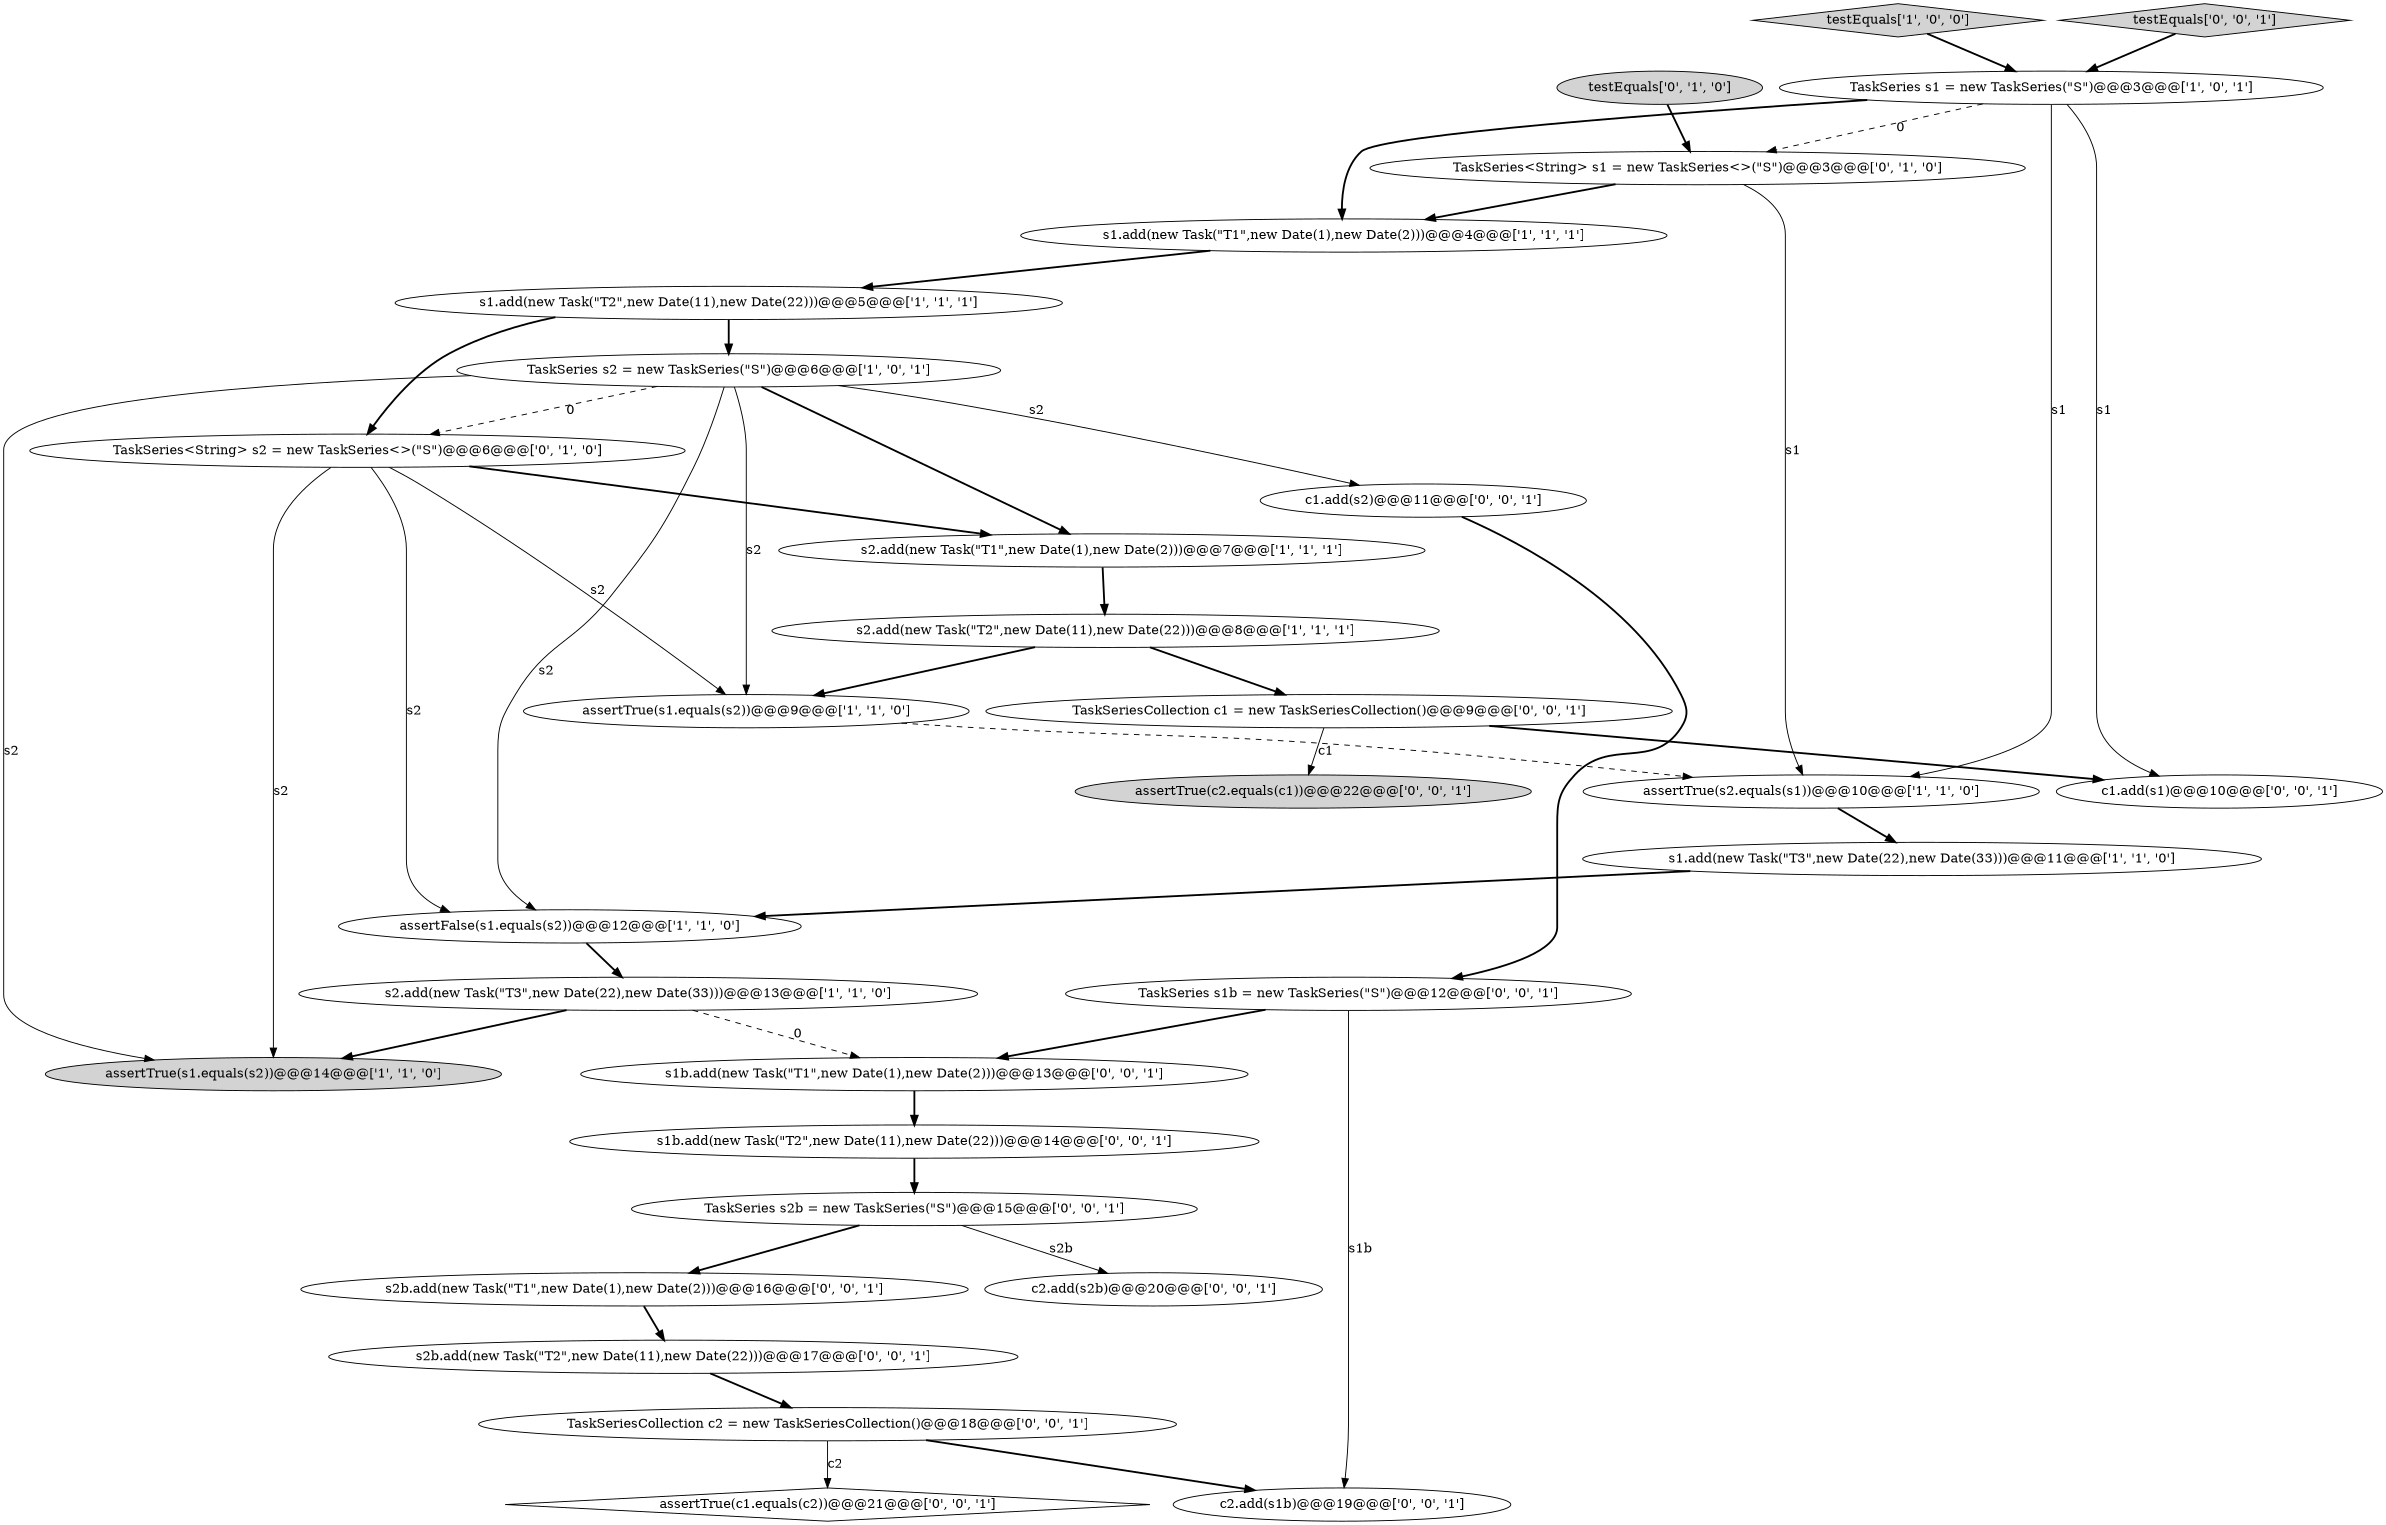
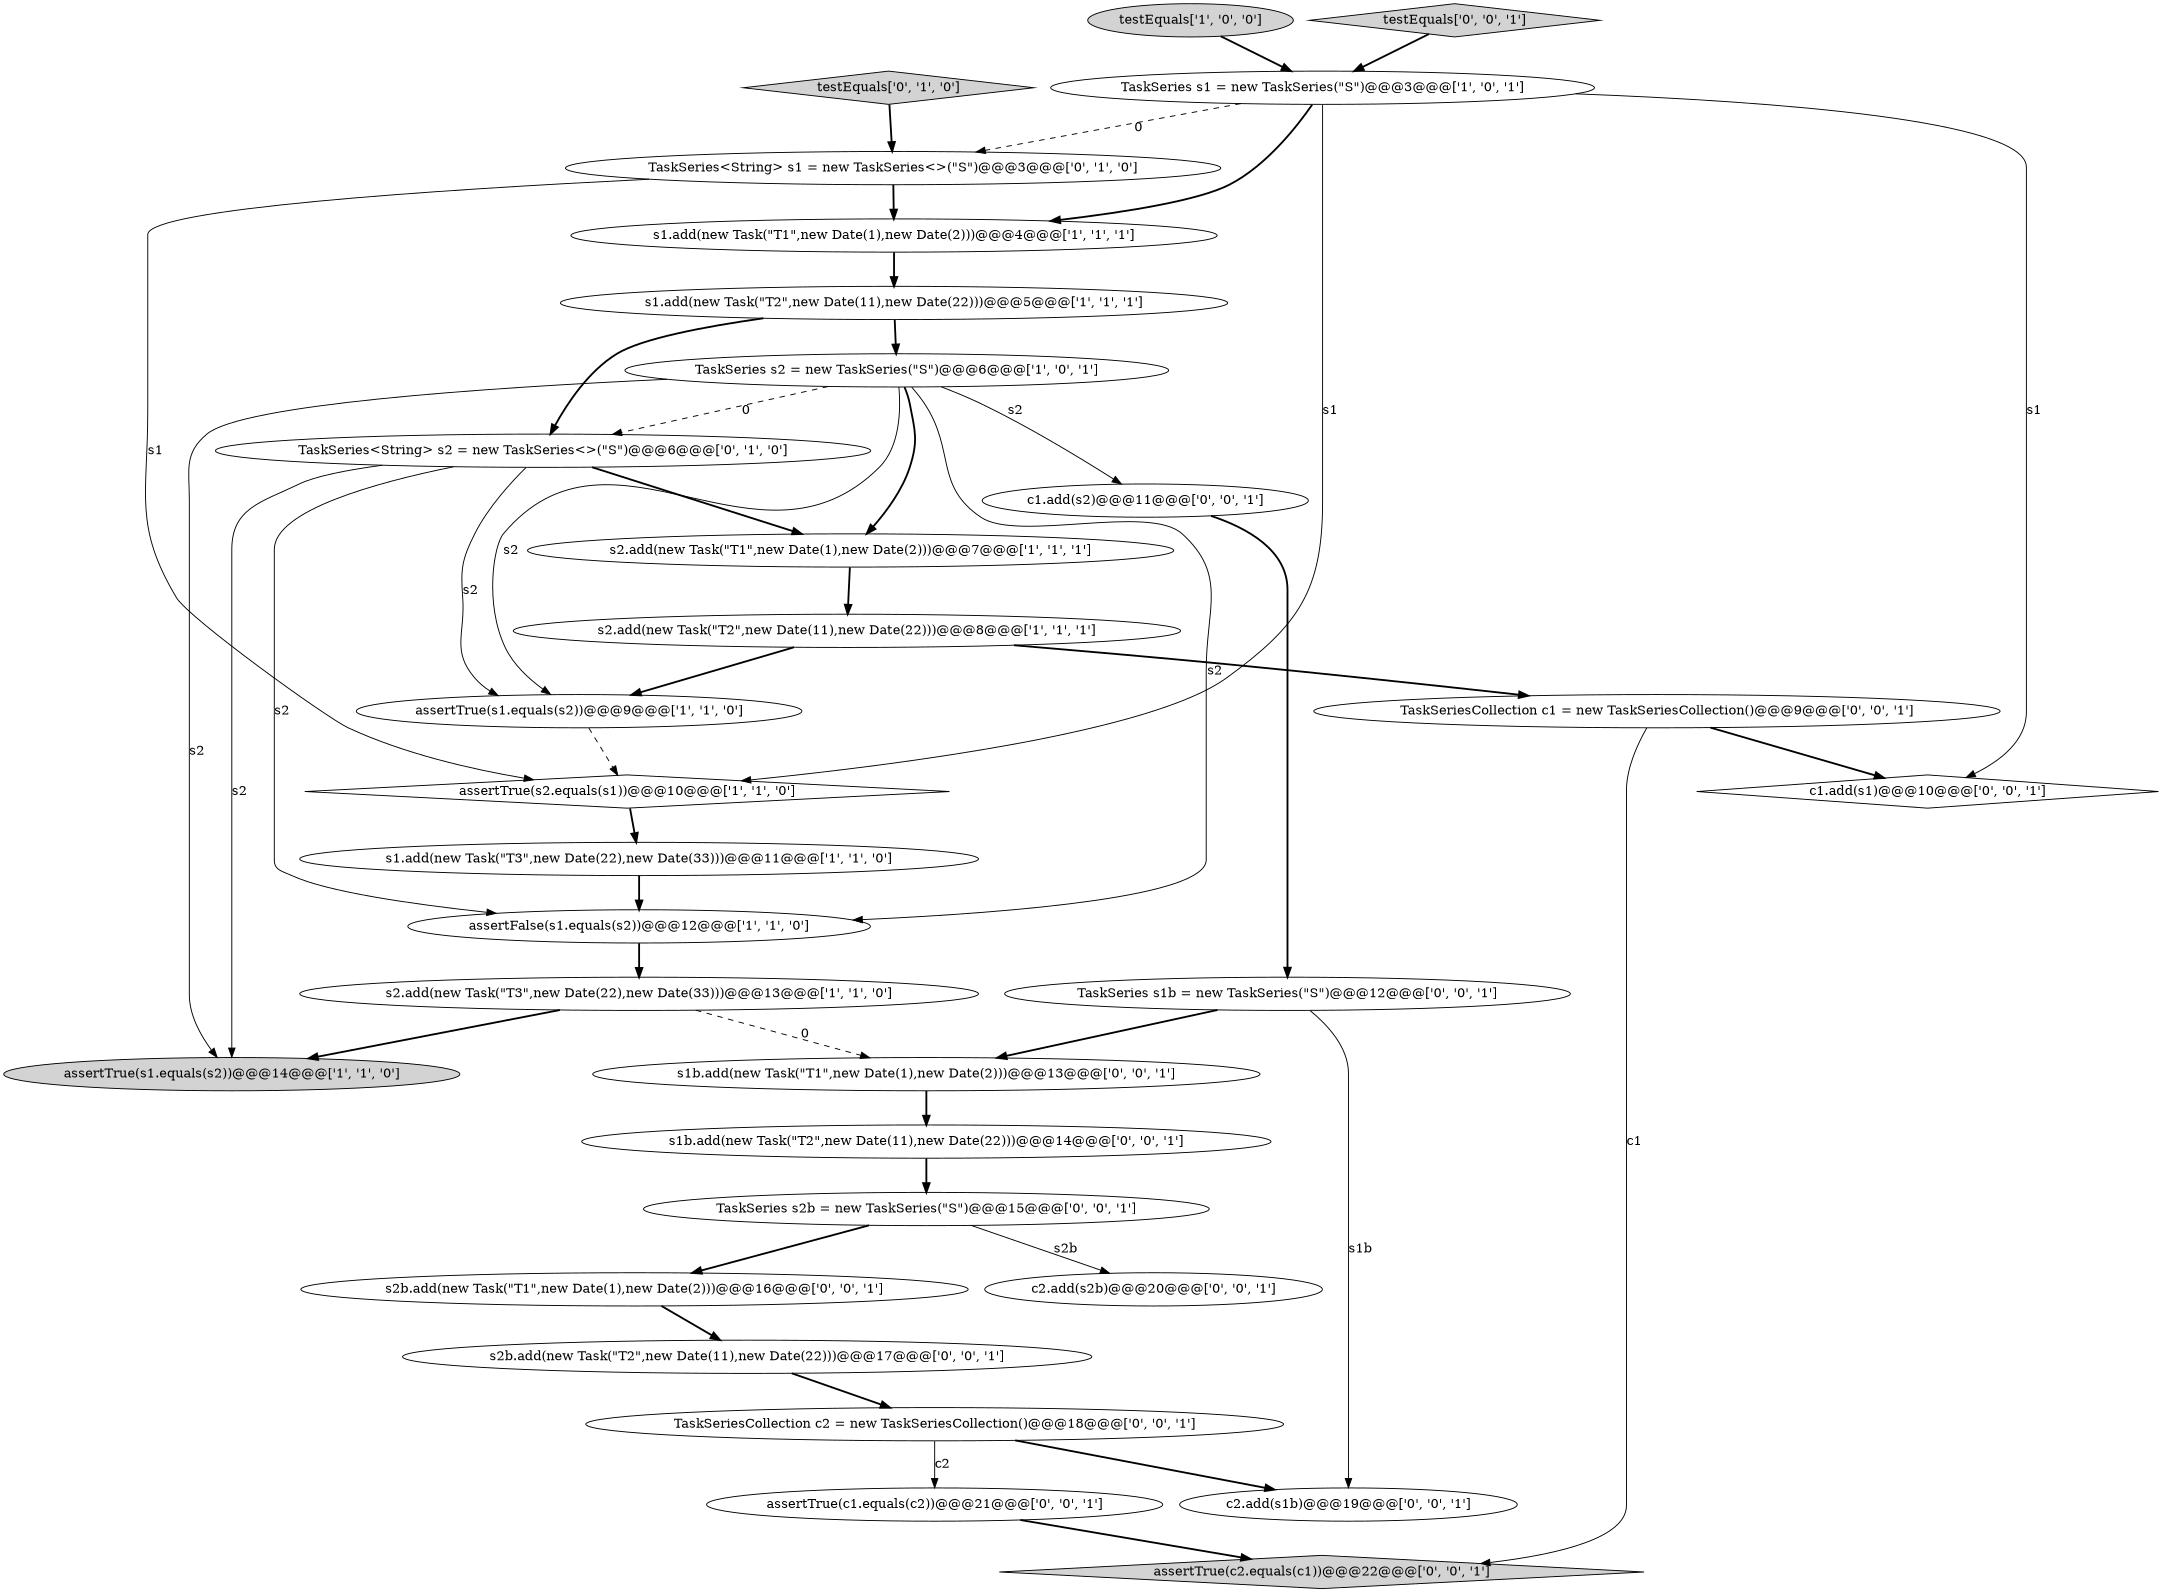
node "testEquals['1', '0', '0']": shape diamond -> ellipse
node "testEquals['0', '1', '0']": shape ellipse -> diamond
node "assertTrue(c2.equals(c1))@@@22@@@['0', '0', '1']": shape ellipse -> diamond
node "assertTrue(s2.equals(s1))@@@10@@@['1', '1', '0']": shape ellipse -> diamond
node "c1.add(s1)@@@10@@@['0', '0', '1']": shape ellipse -> diamond
node "assertTrue(c1.equals(c2))@@@21@@@['0', '0', '1']": shape diamond -> ellipse
edge "assertTrue(c1.equals(c2))@@@21@@@['0', '0', '1']" -> "assertTrue(c2.equals(c1))@@@22@@@['0', '0', '1']": added
